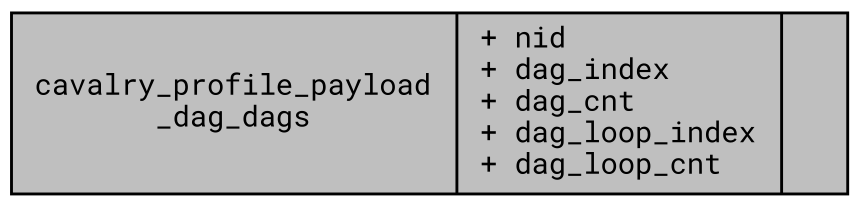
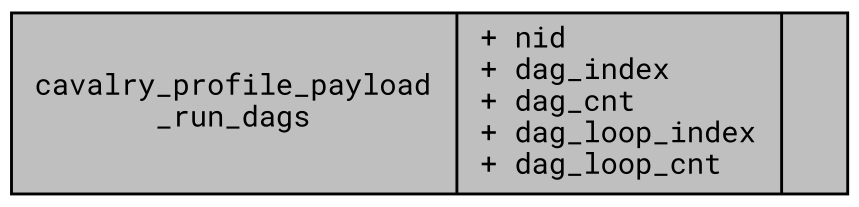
node "cavalry_profile_payload": text "_dag_dags" -> "_run_dags"
